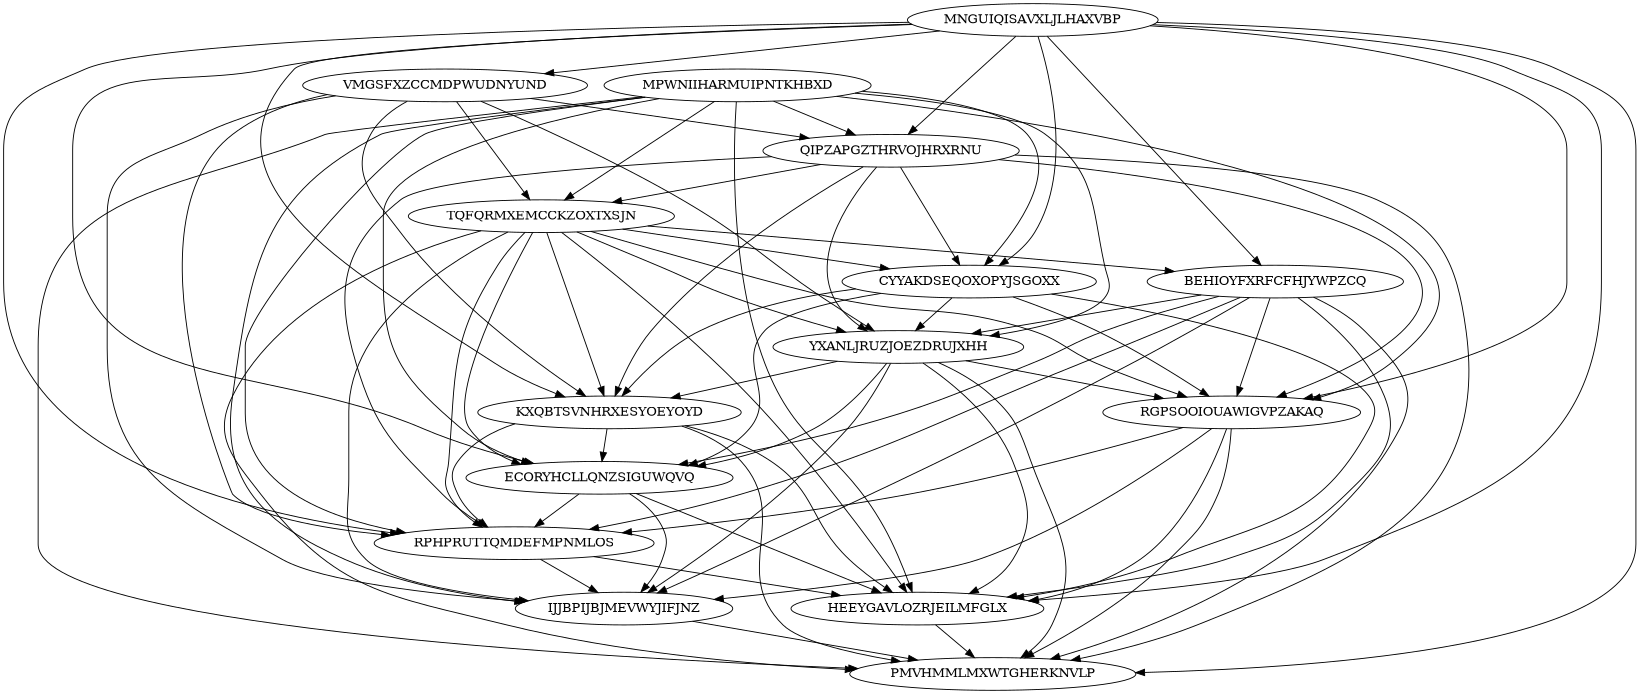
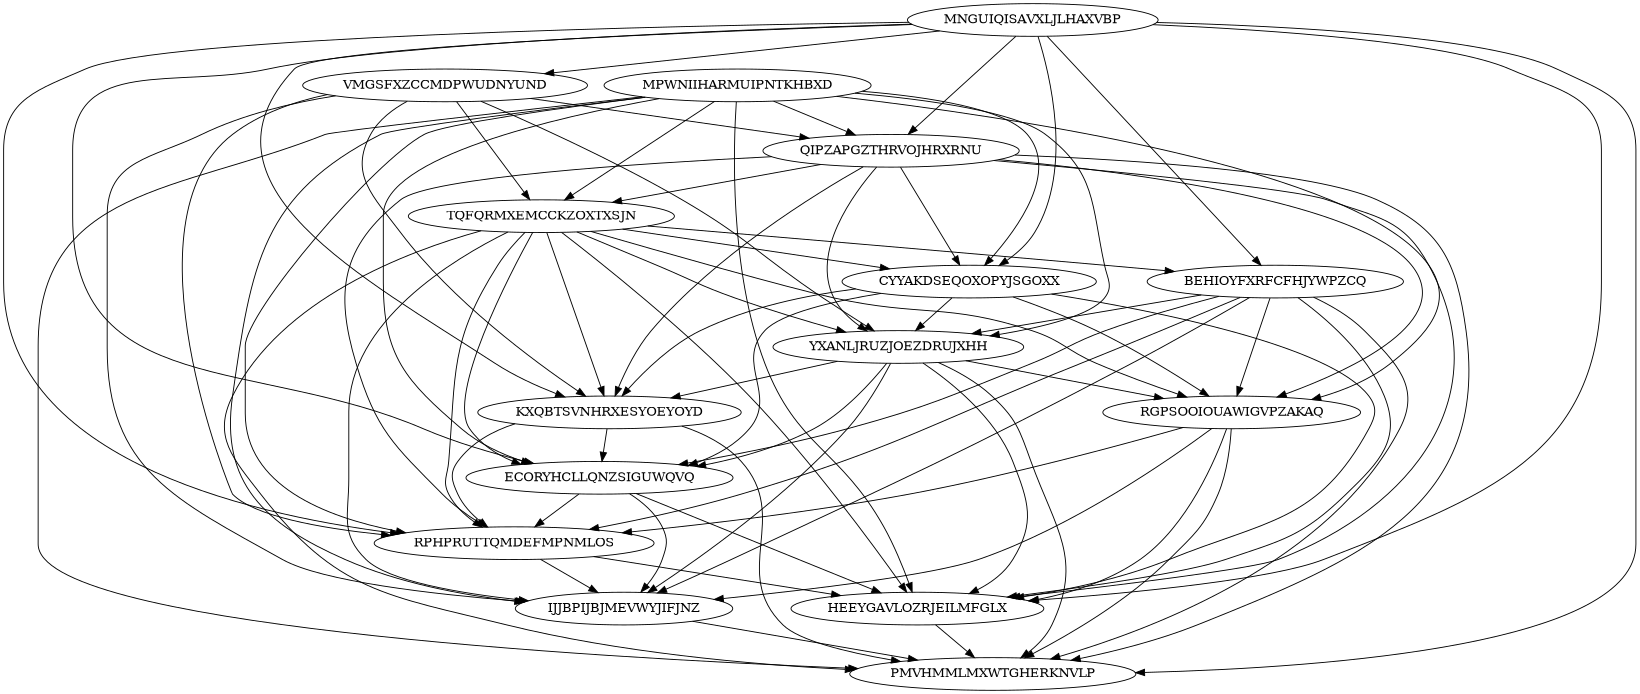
edge "MNGUIQISAVXLJLHAXVBP" -> "RGPSOOIOUAWIGVPZAKAQ": removed
edge "KXQBTSVNHRXESYOEYOYD" -> "HEEYGAVLOZRJEILMFGLX": now "QIPZAPGZTHRVOJHRXRNU" -> "HEEYGAVLOZRJEILMFGLX"
